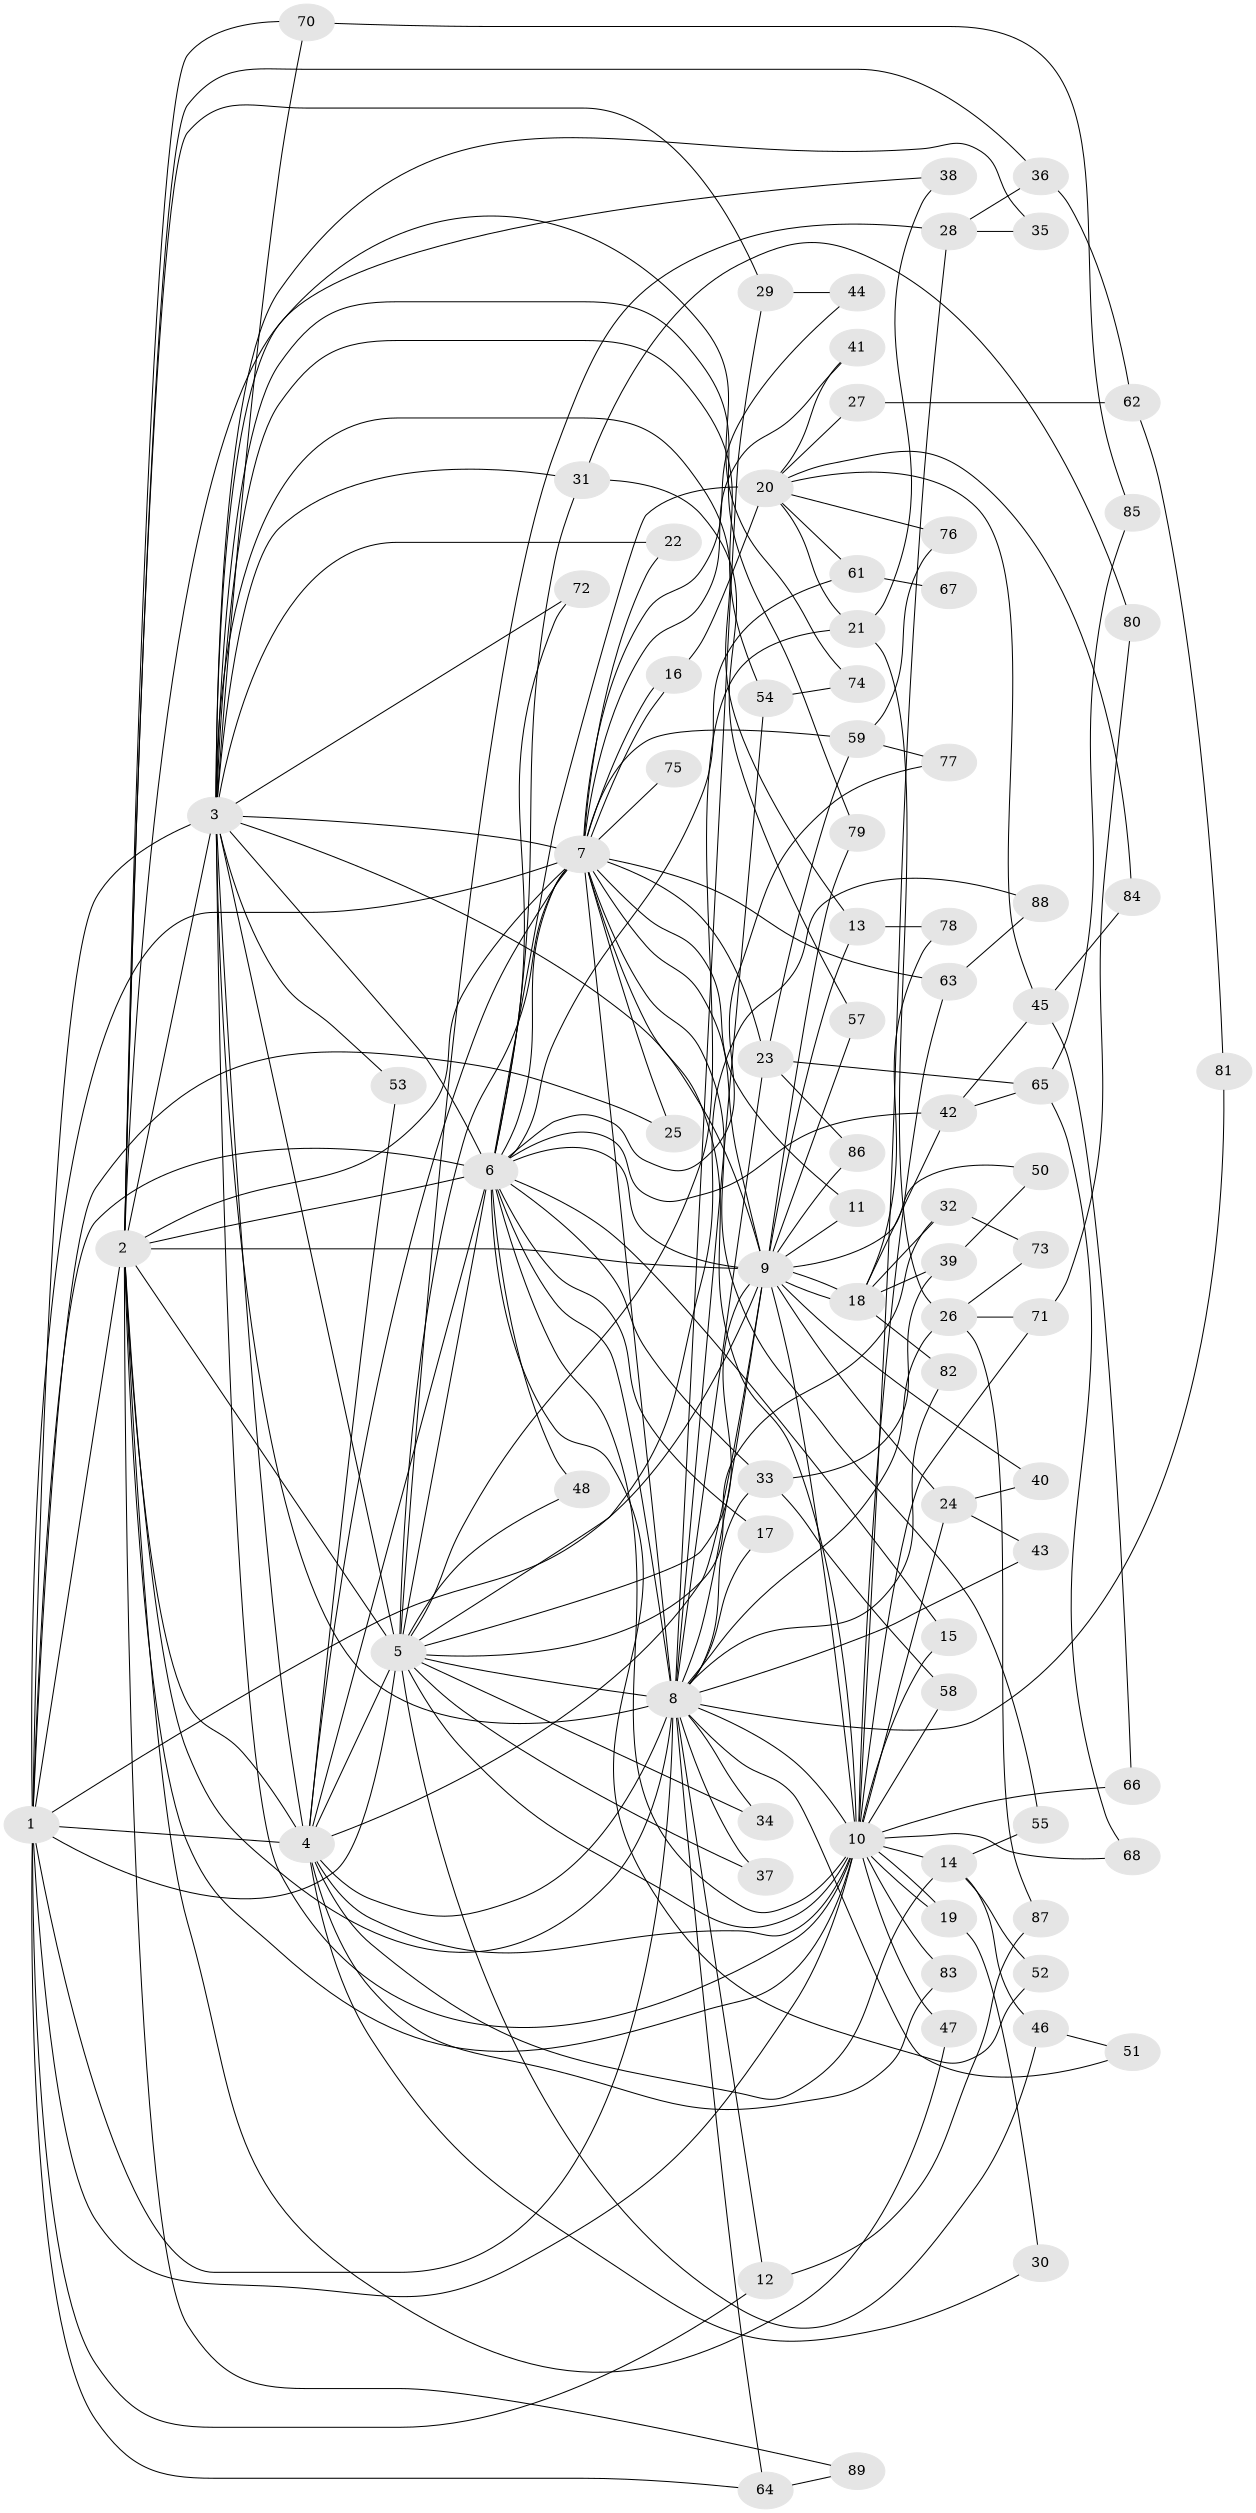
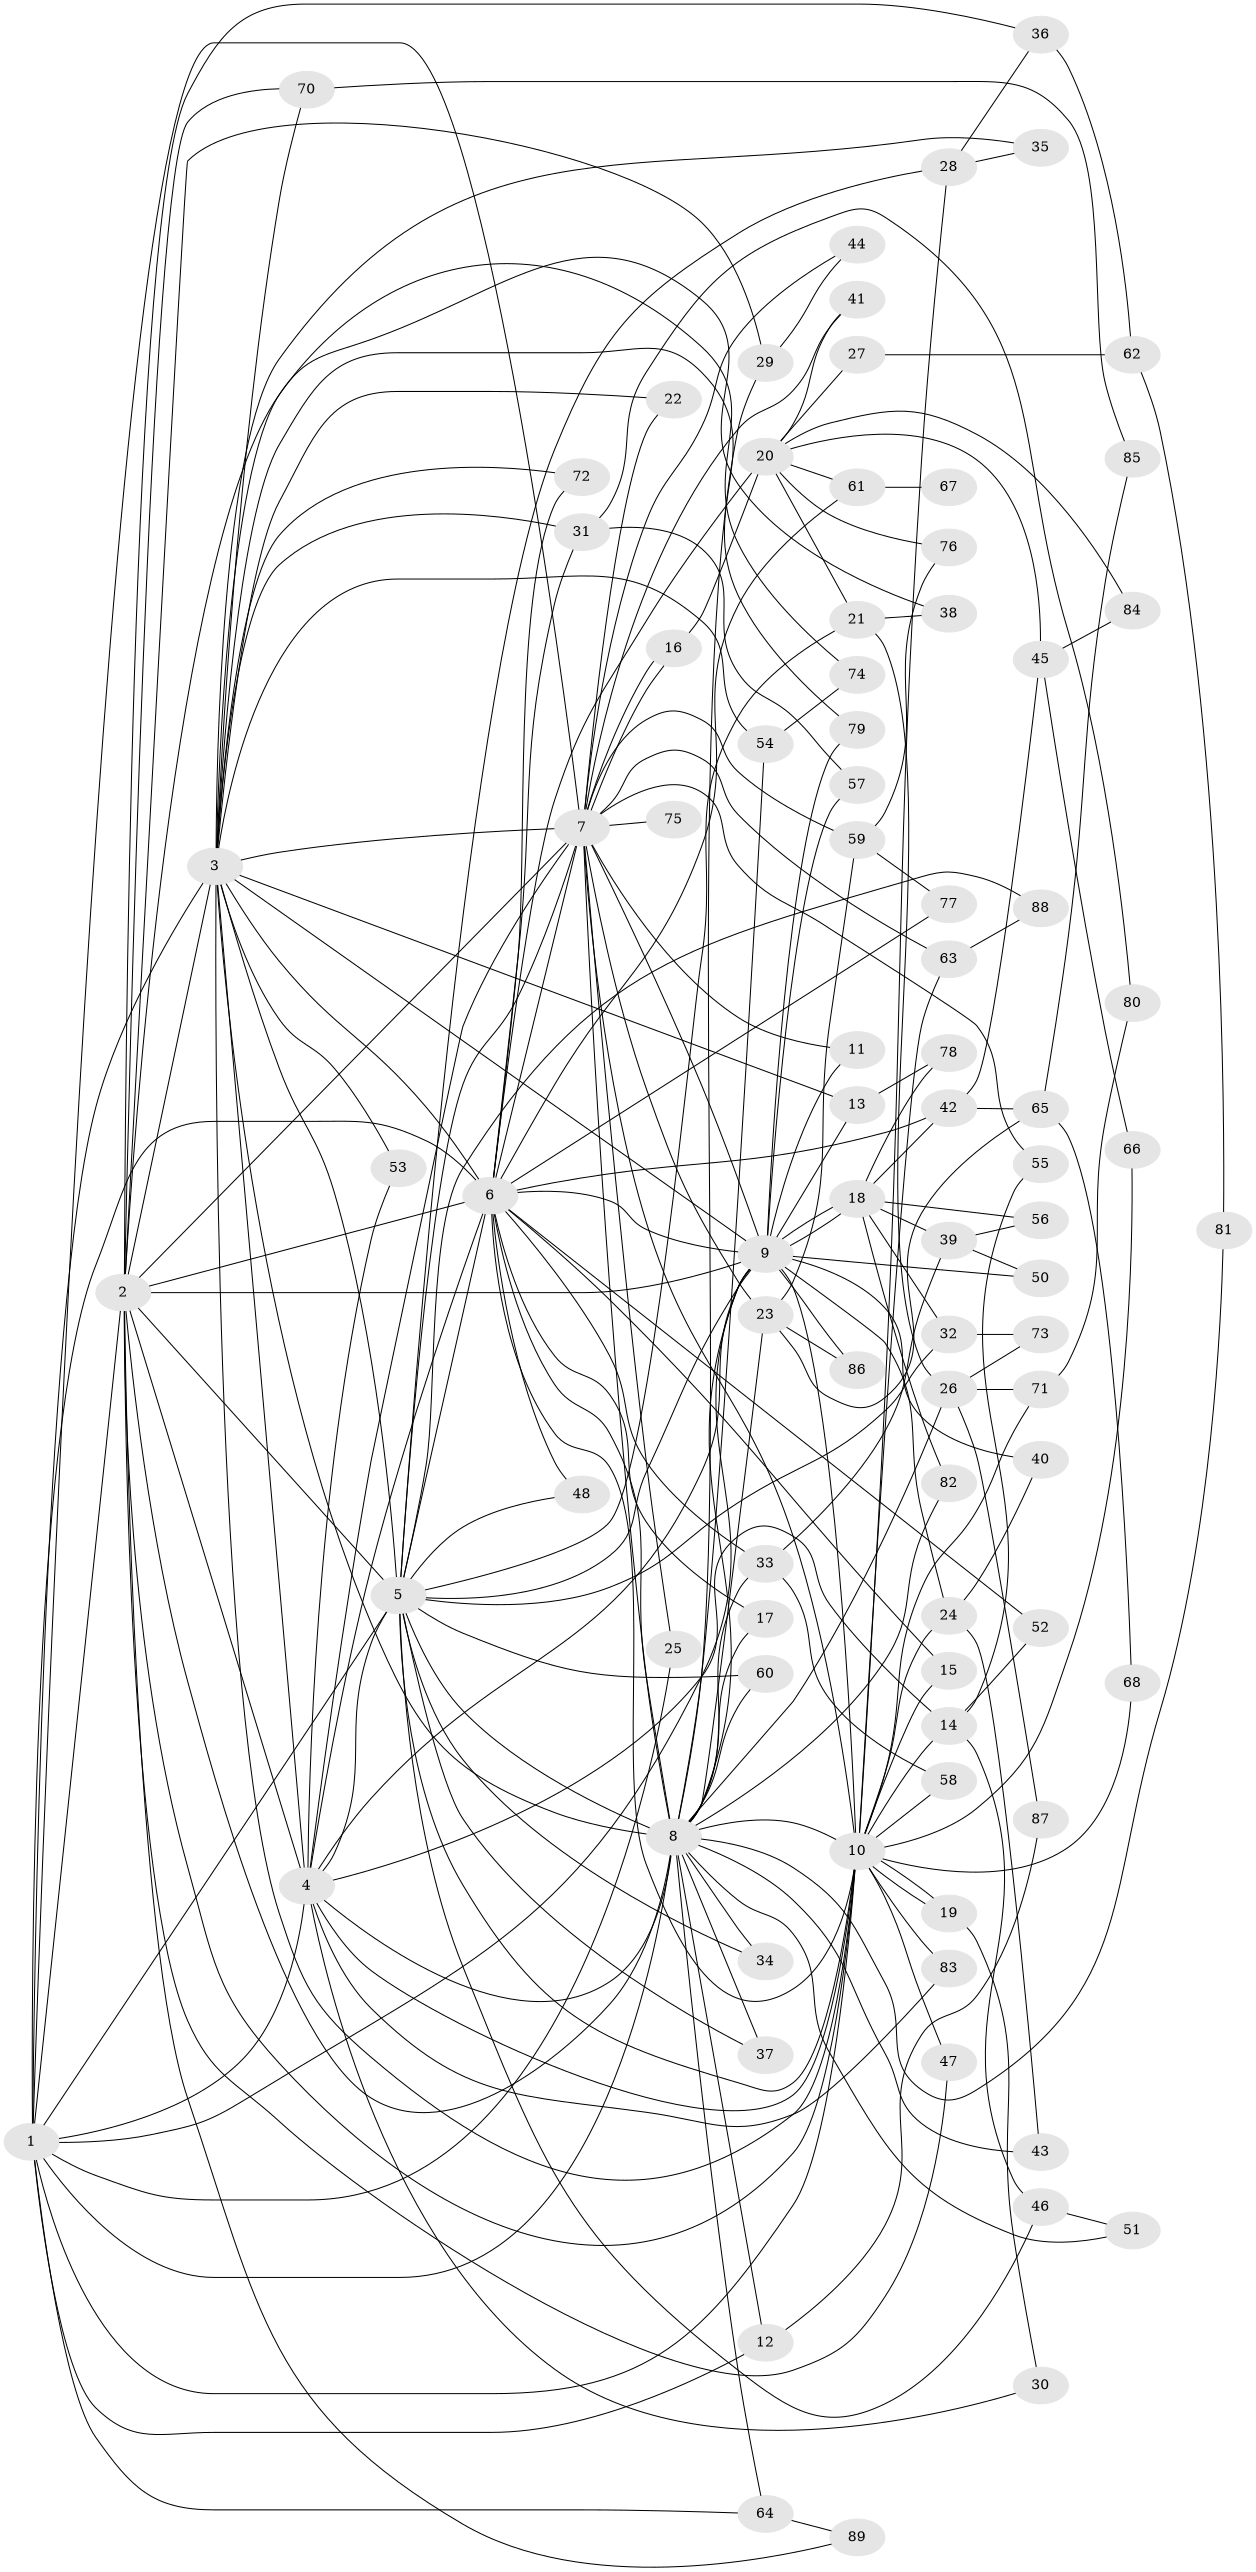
node "56": added
node "60": added
